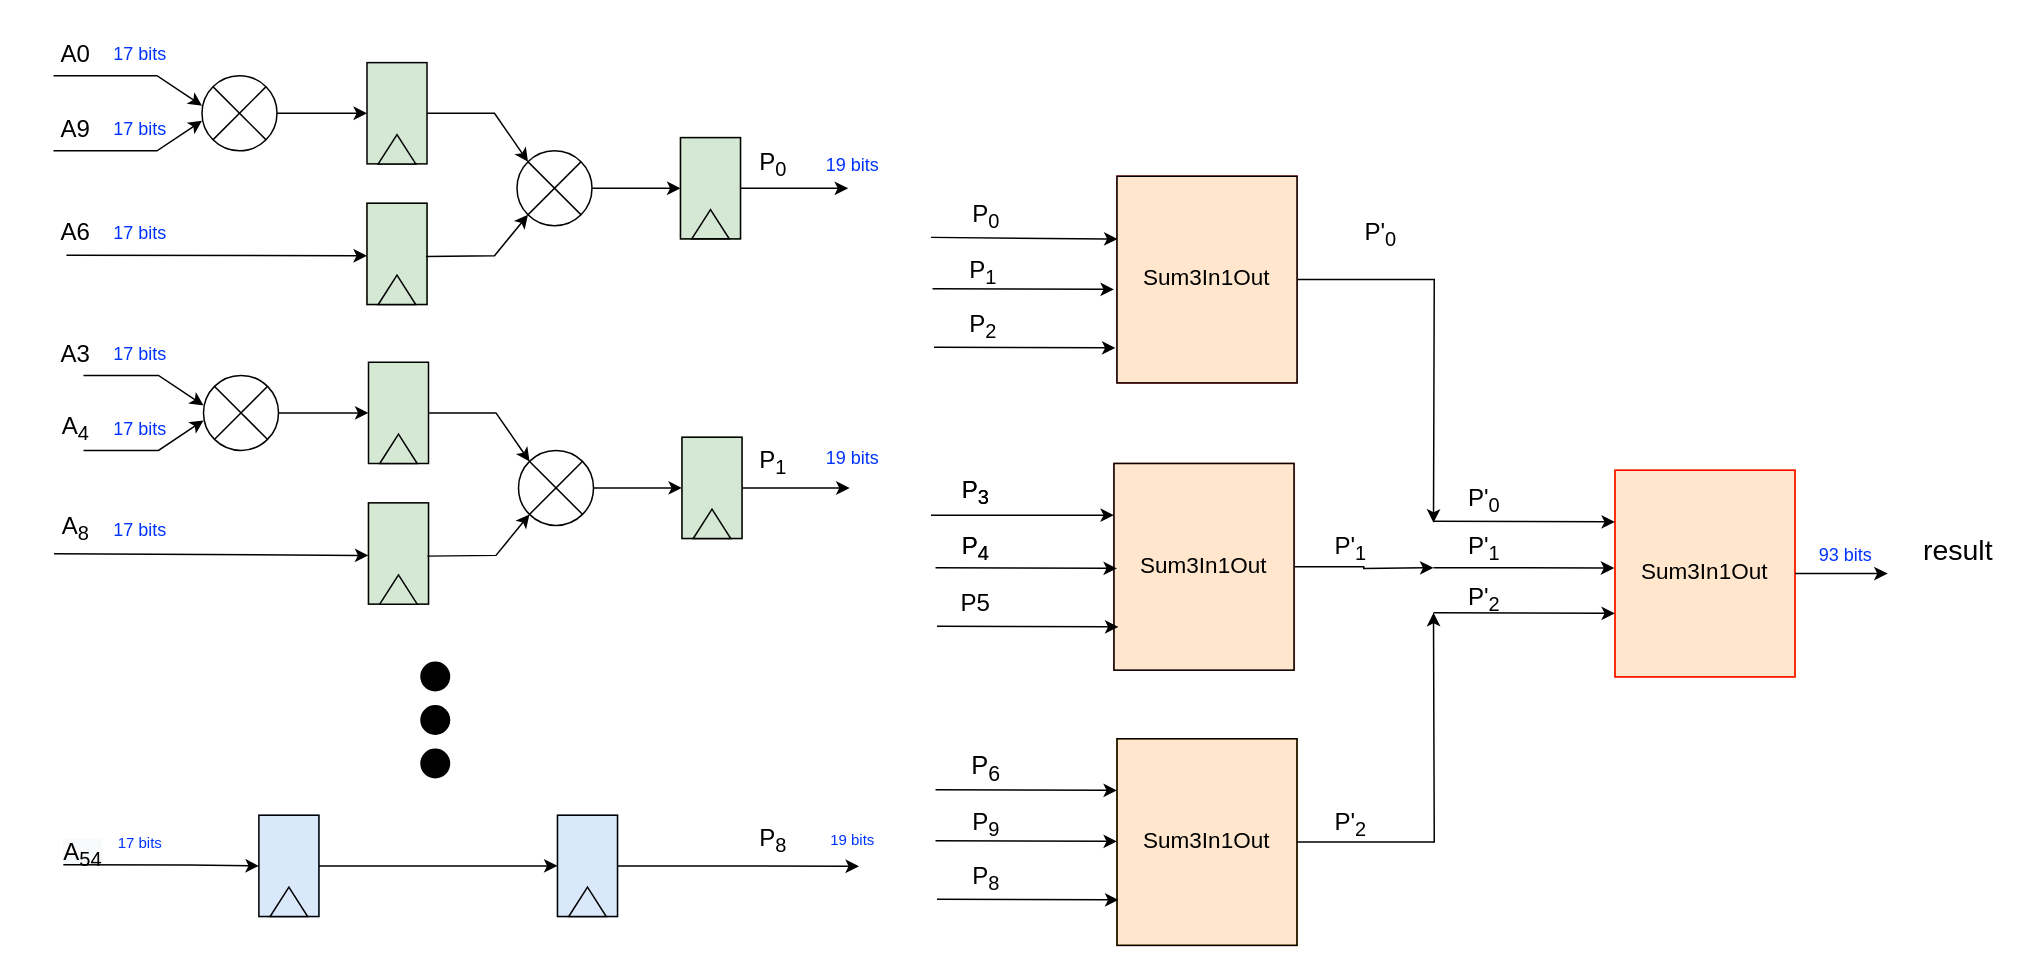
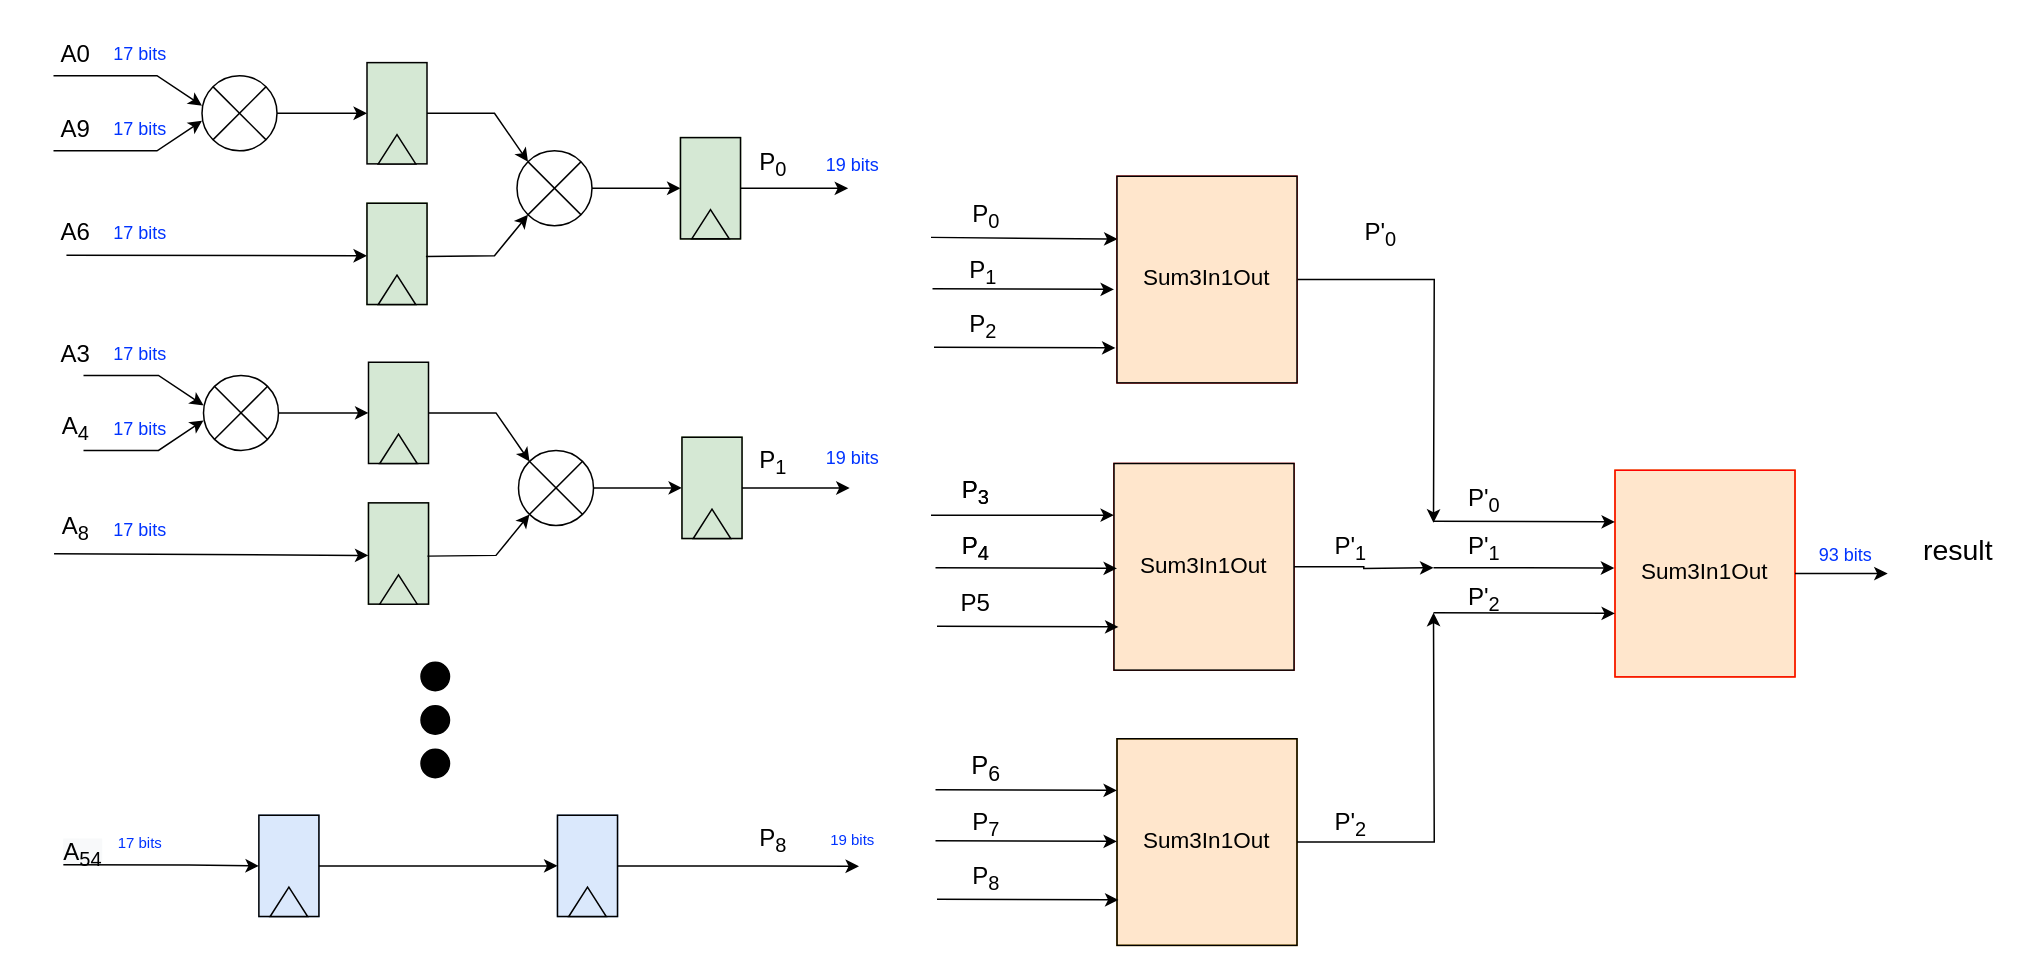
node "P9": label "P9" -> "P7"
